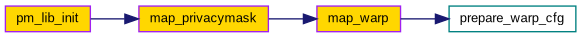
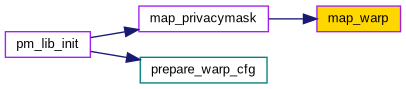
node "pm_lib_init": fillcolor gold -> white
node "map_privacymask": fillcolor gold -> white
edge "map_warp" -> "prepare_warp_cfg": now "pm_lib_init" -> "prepare_warp_cfg"
